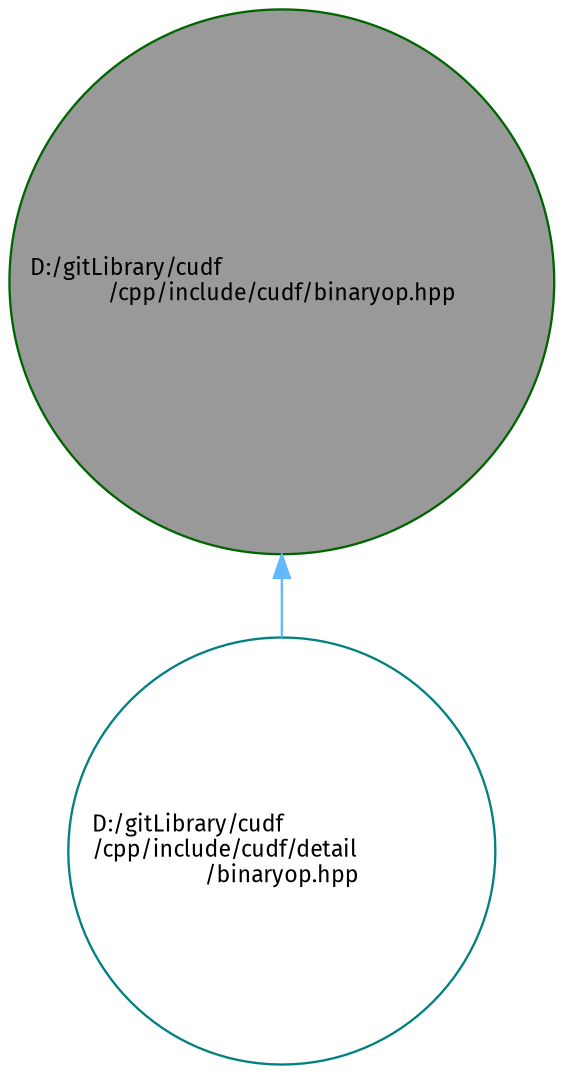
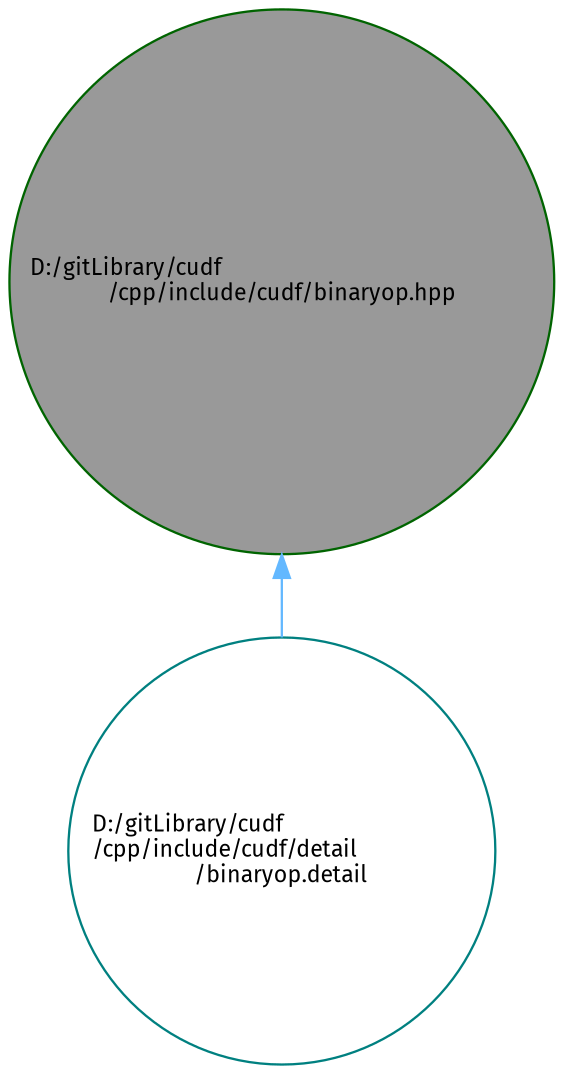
node "D:/gitLibrary/cudf /cpp/include/cudf/detail /binaryop.hpp": label "D:/gitLibrary/cudf /cpp/include/cudf/detail /binaryop.hpp" -> "D:/gitLibrary/cudf /cpp/include/cudf/detail /binaryop.detail"
